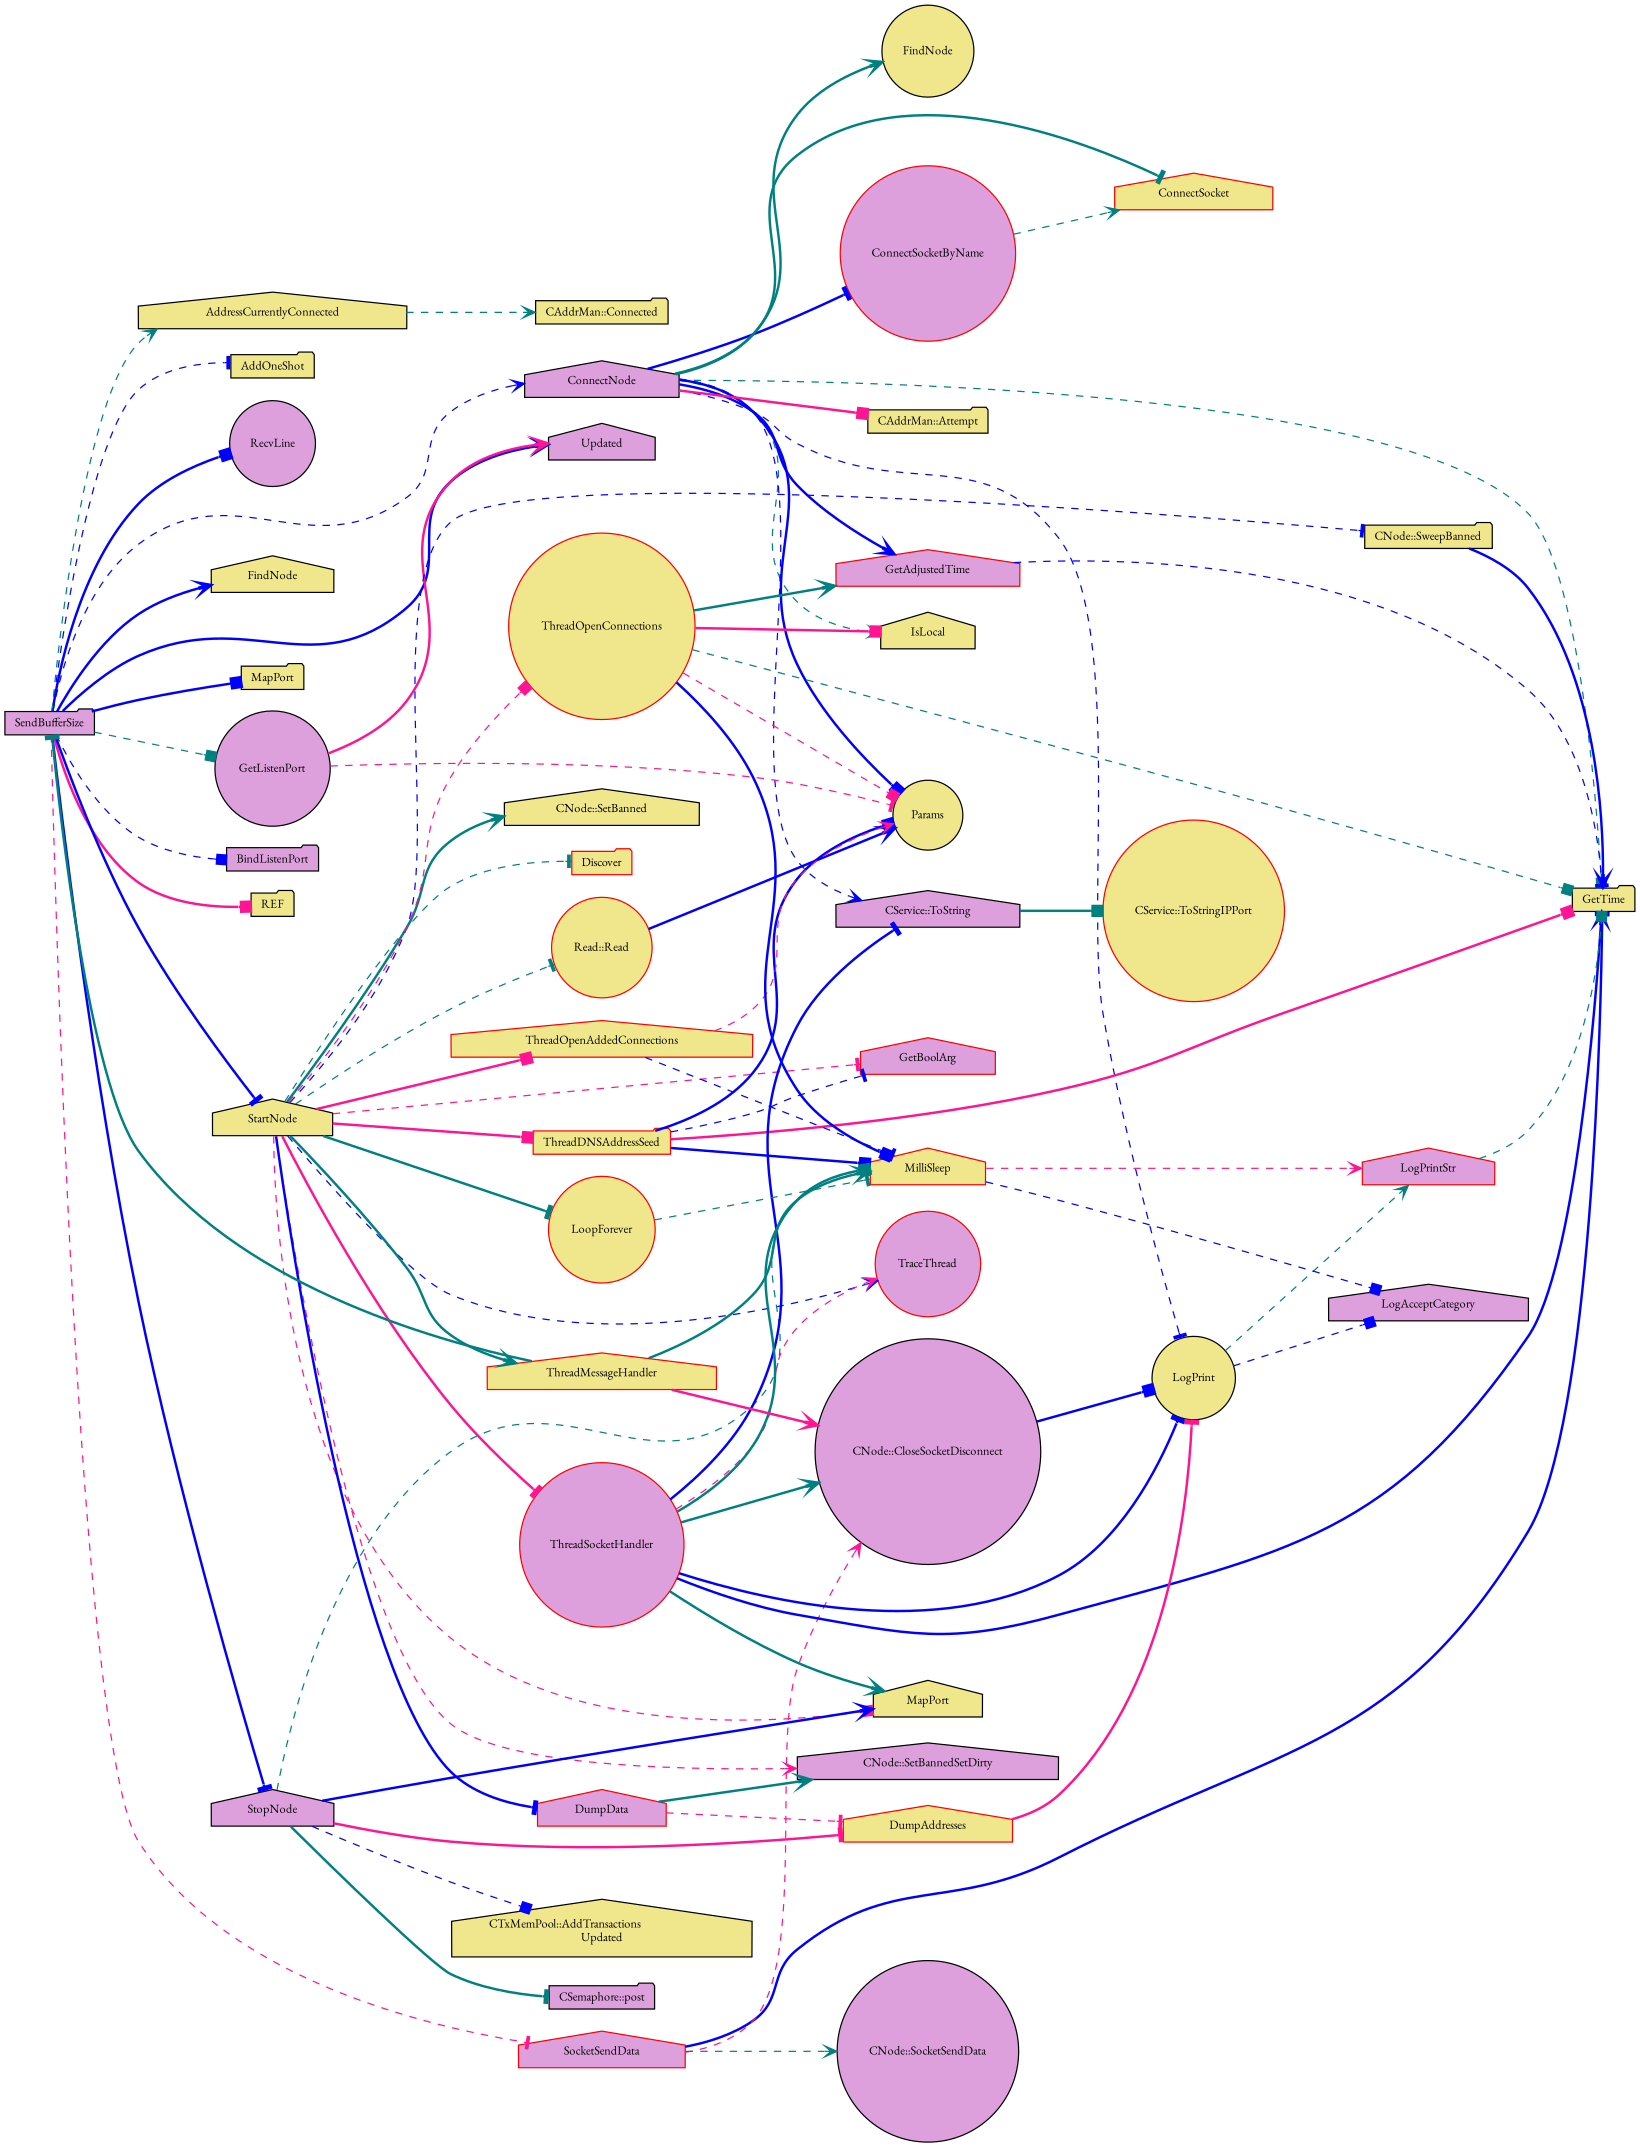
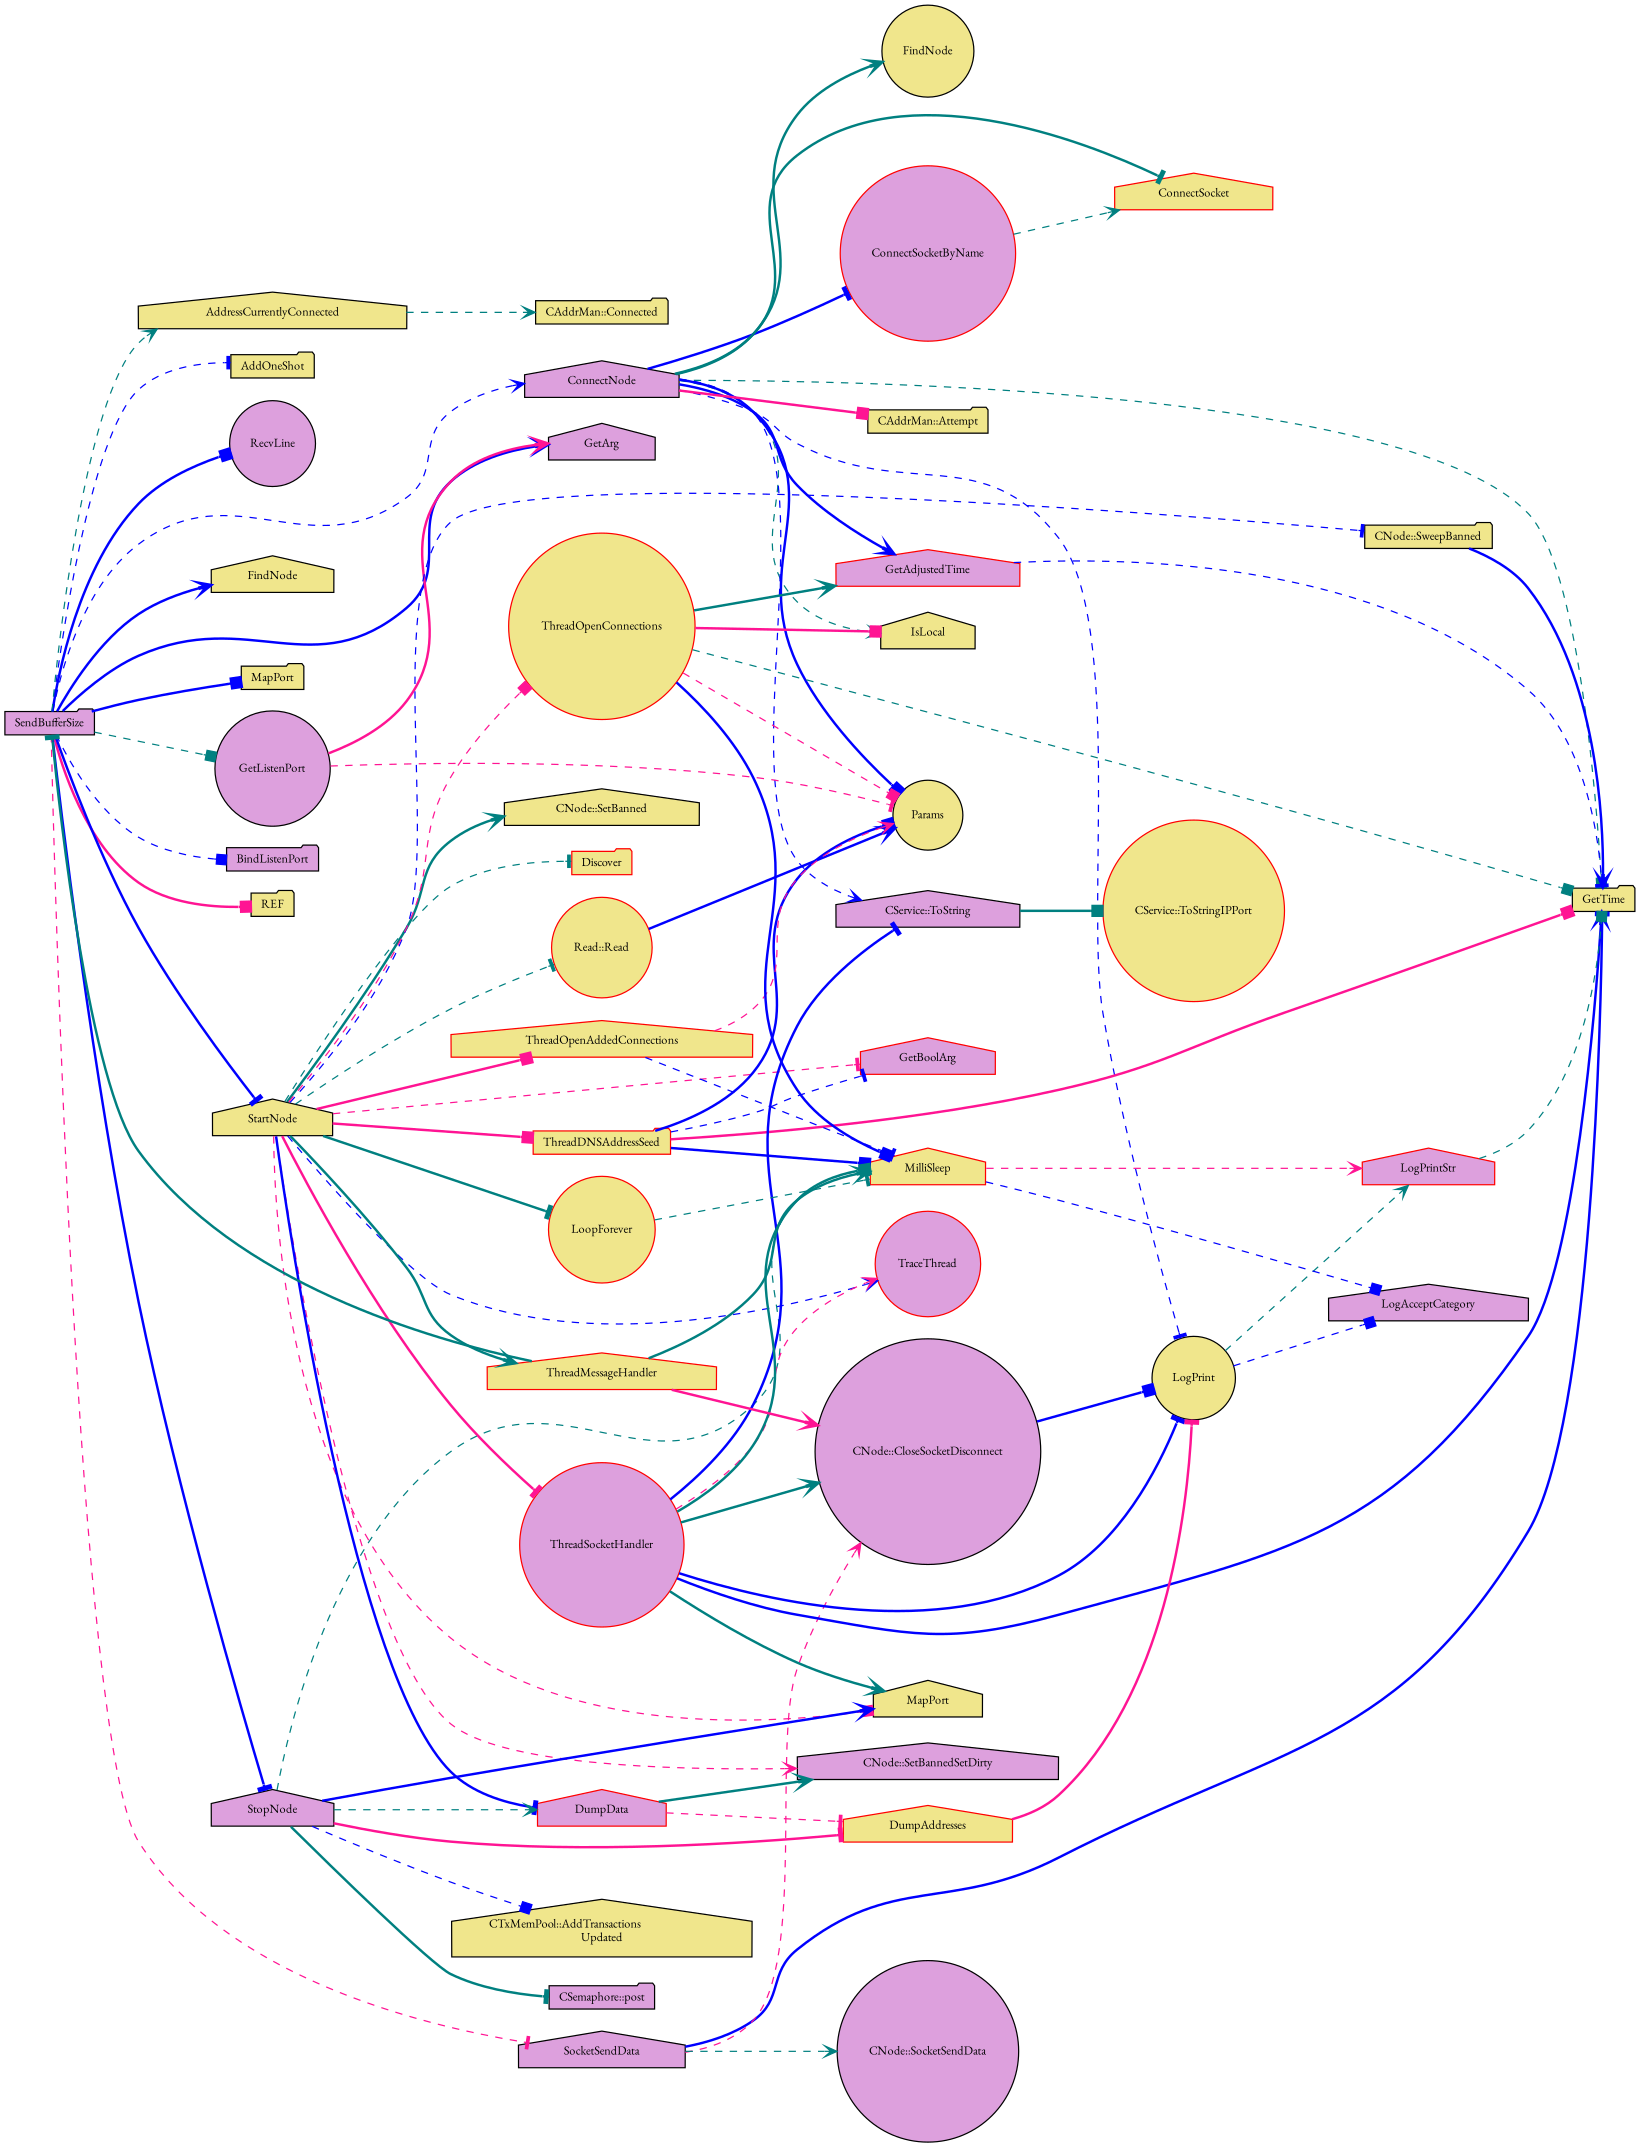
node "Updated": label "Updated" -> "GetArg"
edge "StopNode" -> "DumpData": added
node "SocketSendData": color red -> black
